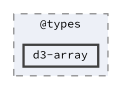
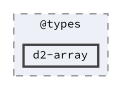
node "d3-array": label "d3-array" -> "d2-array"
